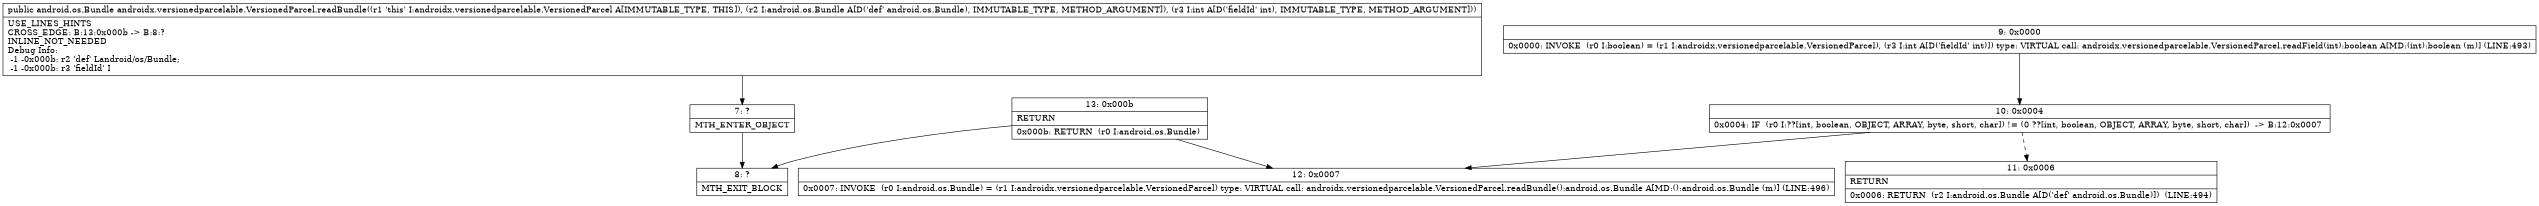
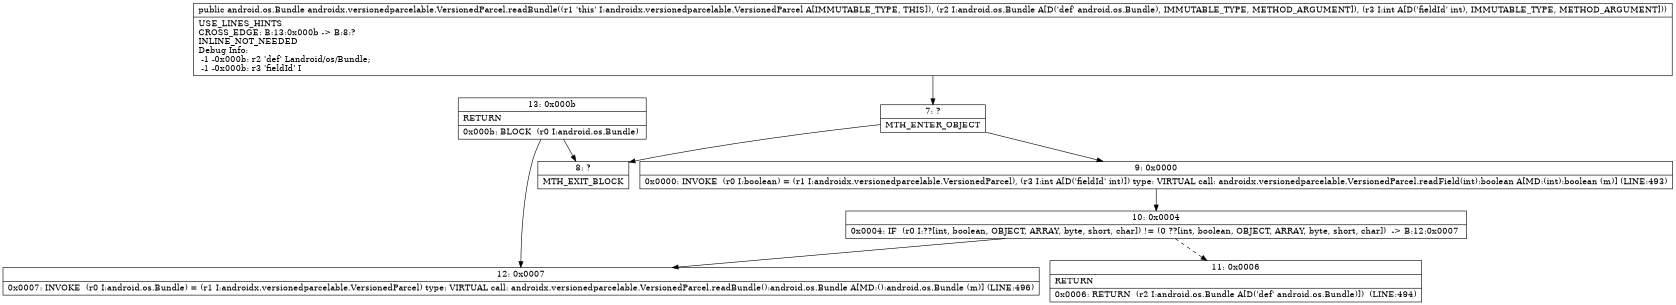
node "13: 0x000b": text "0x000b: RETURN  (r0 I:android.os.Bundle)" -> "0x000b: BLOCK  (r0 I:android.os.Bundle)"
edge "7: ?" -> "9: 0x0000": added
